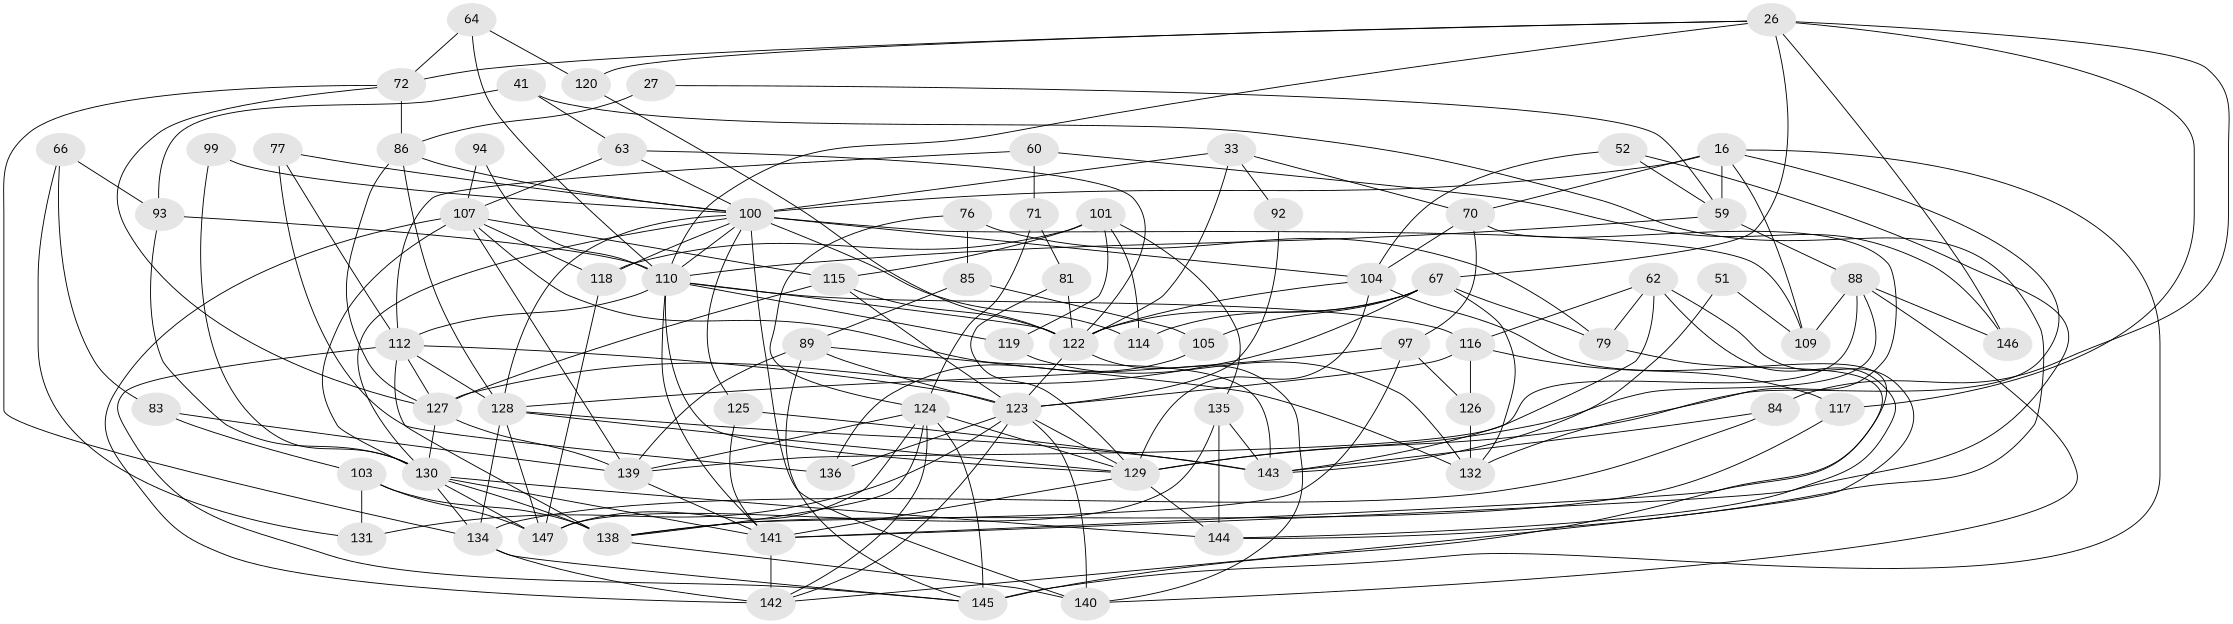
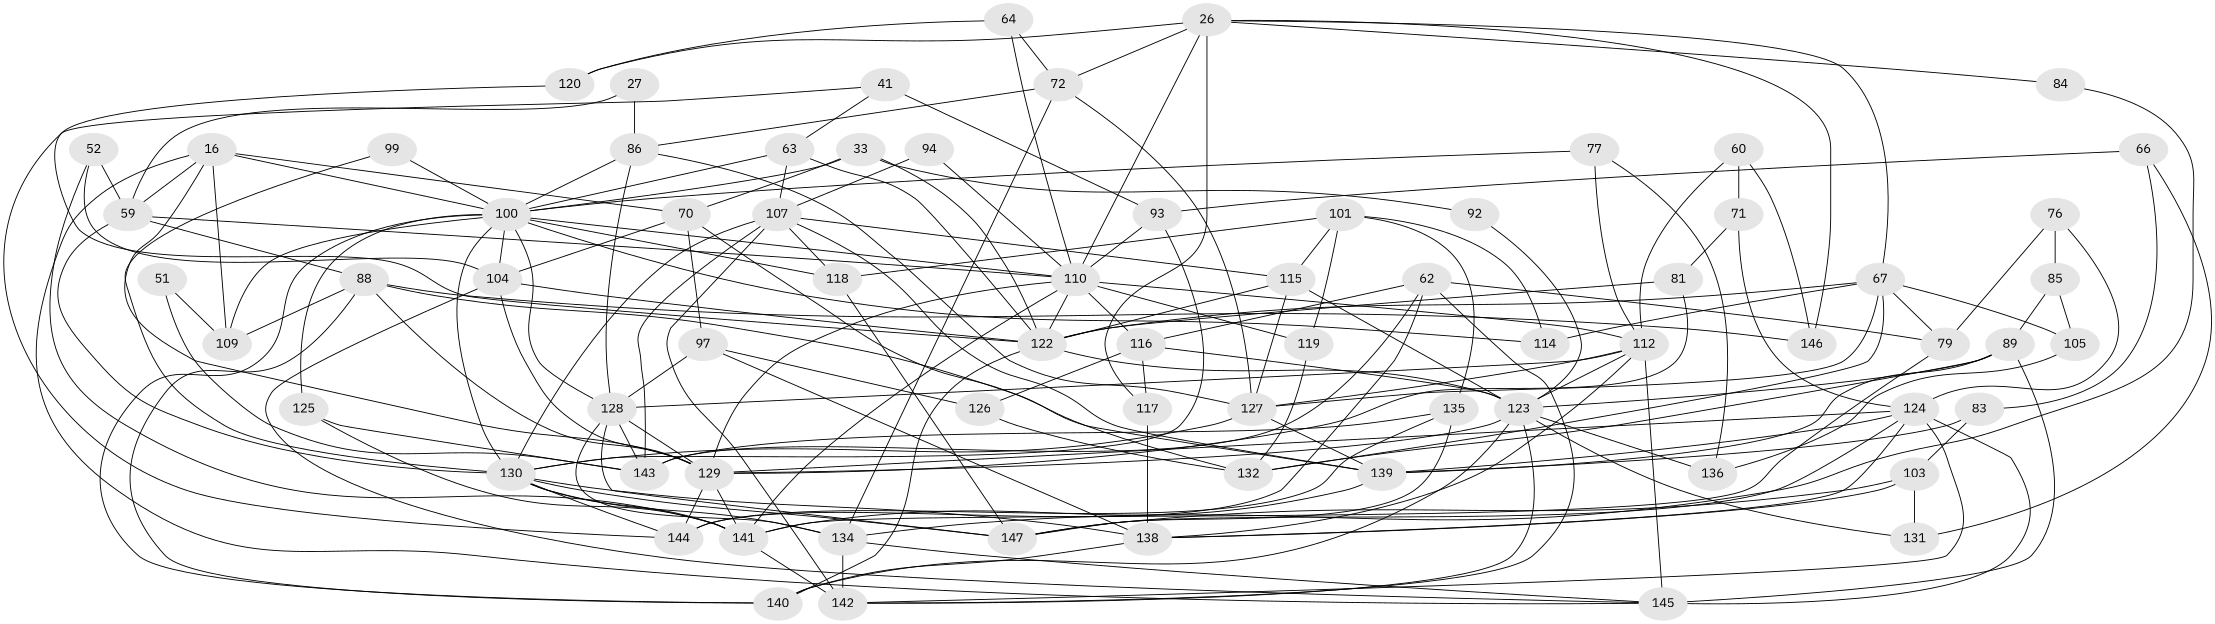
edge "59" -- "130": added
edge "84" -- "143": removed
